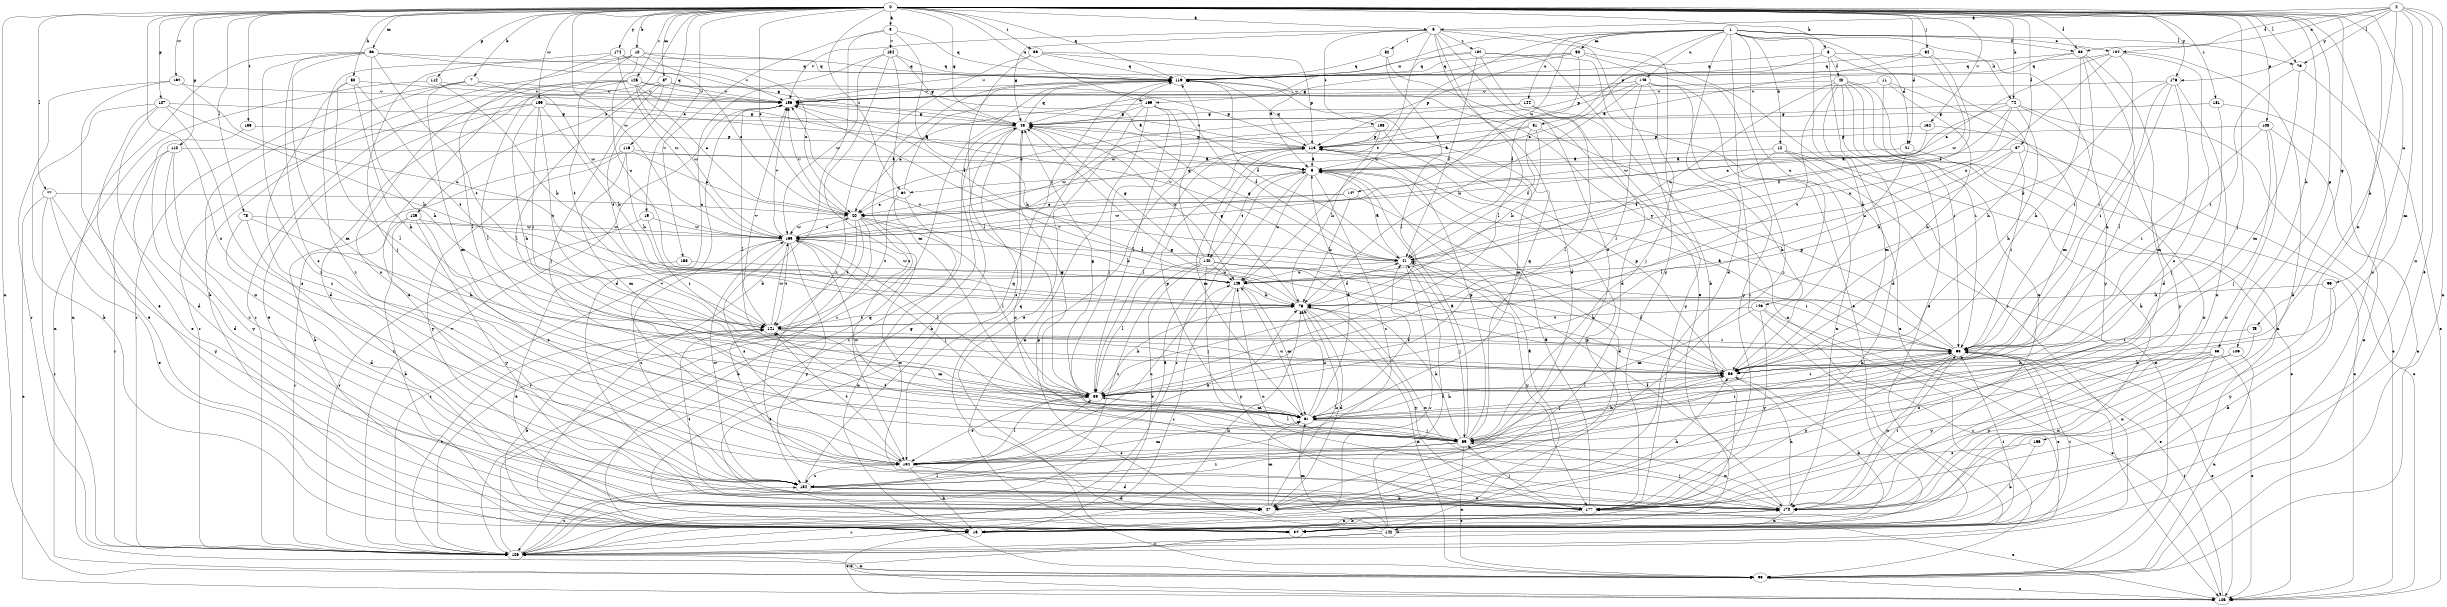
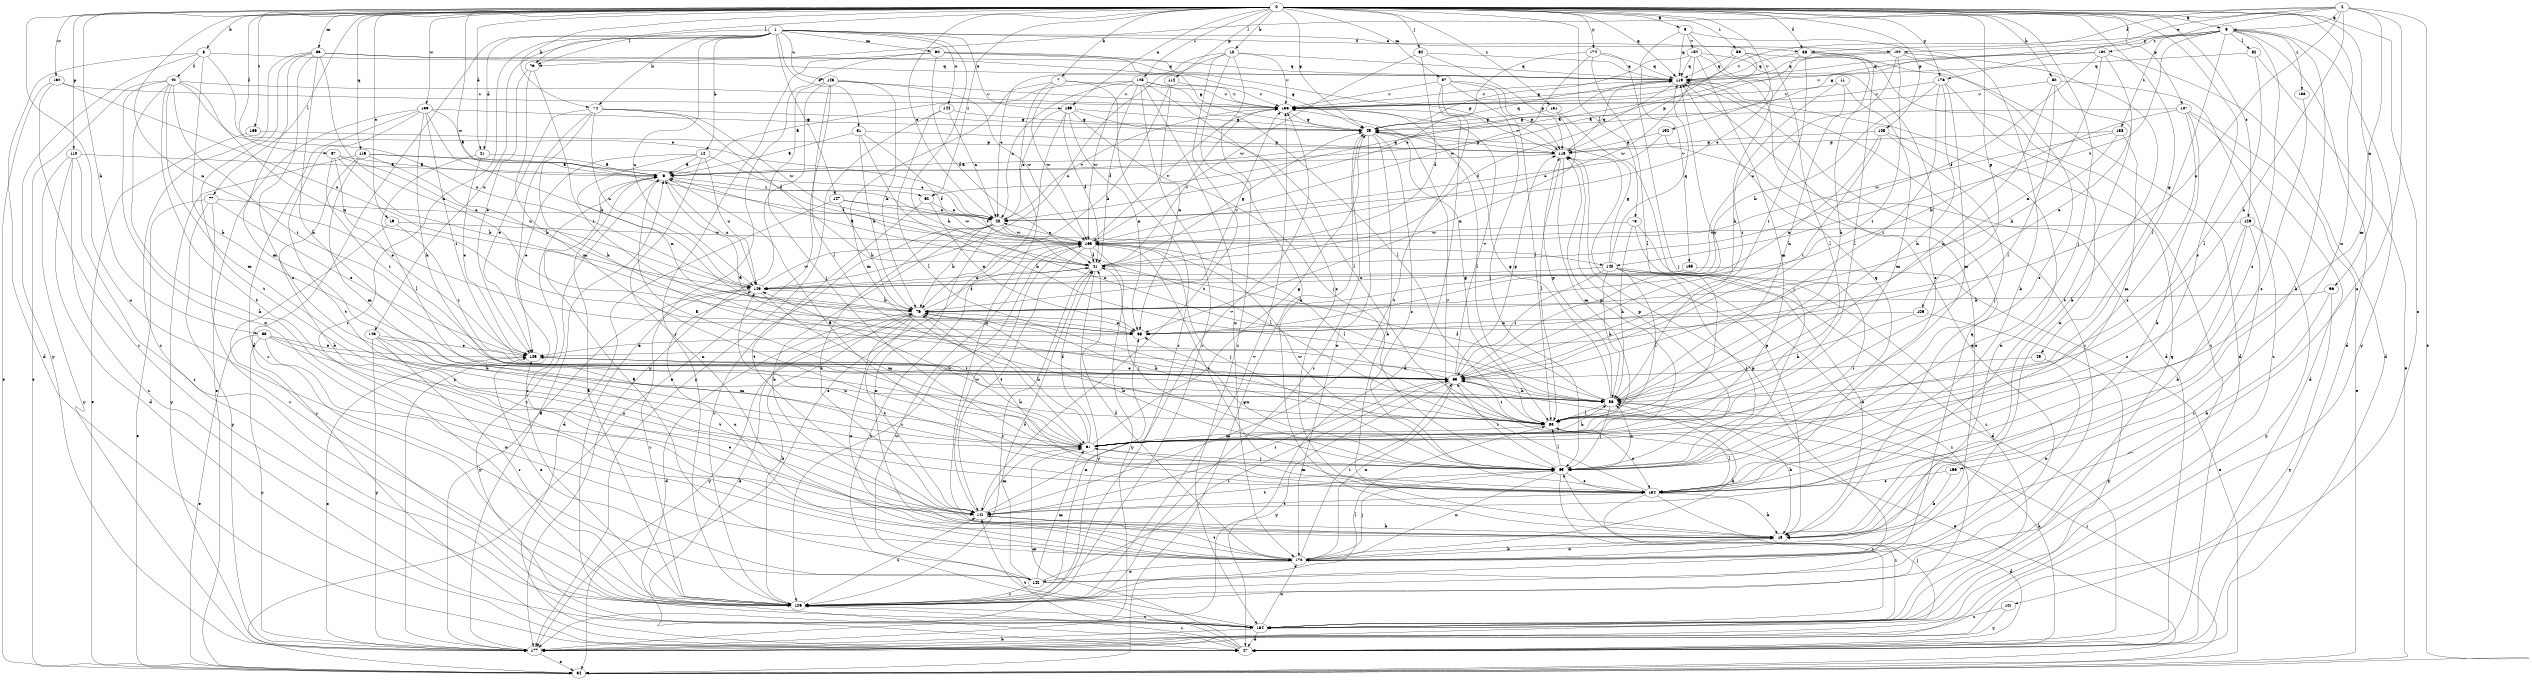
node "183": added
edge "49" -> "149": now "12" -> "149"
edge "76" -> "49": removed, label "g"
node "101": added
